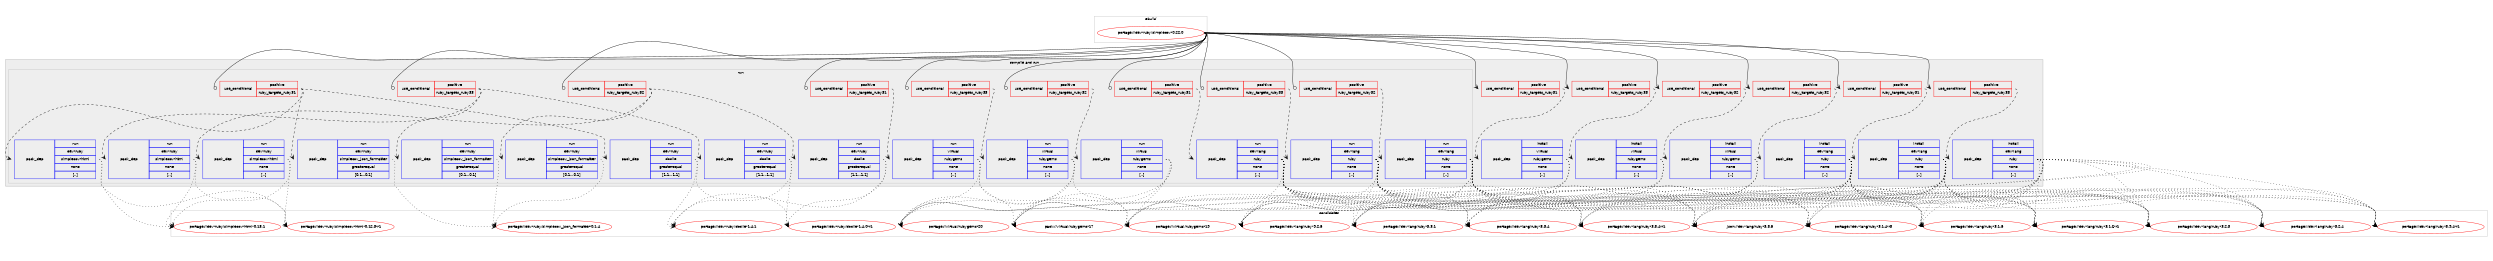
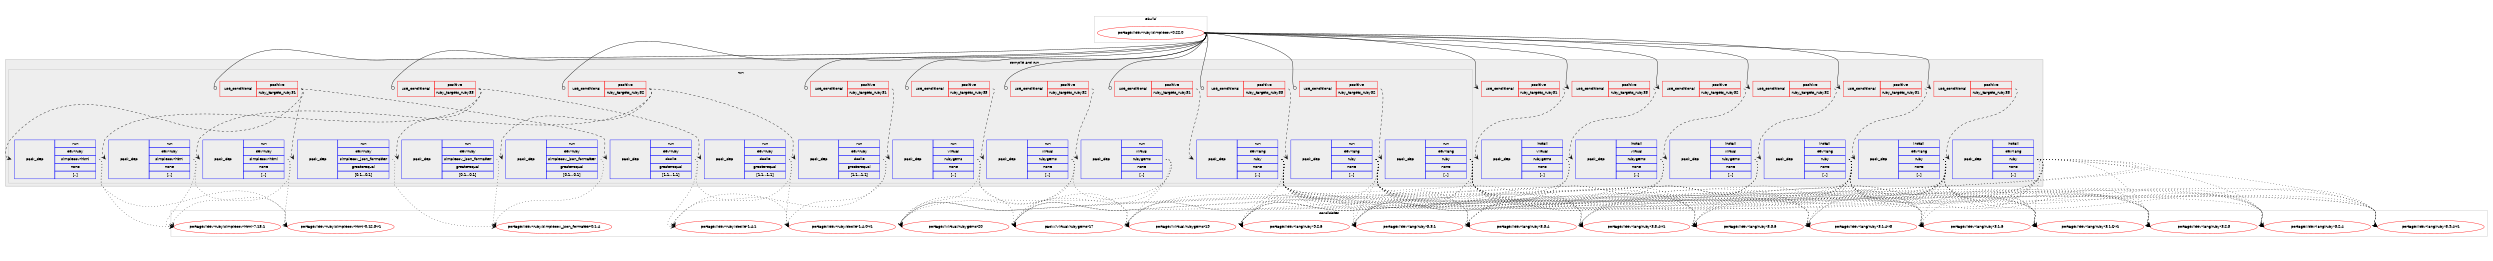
node "portage://dev-ruby/simplecov-html-0.13.1": label "portage://dev-ruby/simplecov-html-0.13.1" -> "portage://dev-ruby/simplecov-html-7.13.1"
node "json://dev-lang/ruby-3.3.5": label "json://dev-lang/ruby-3.3.5" -> "portage://dev-lang/ruby-3.3.5"
